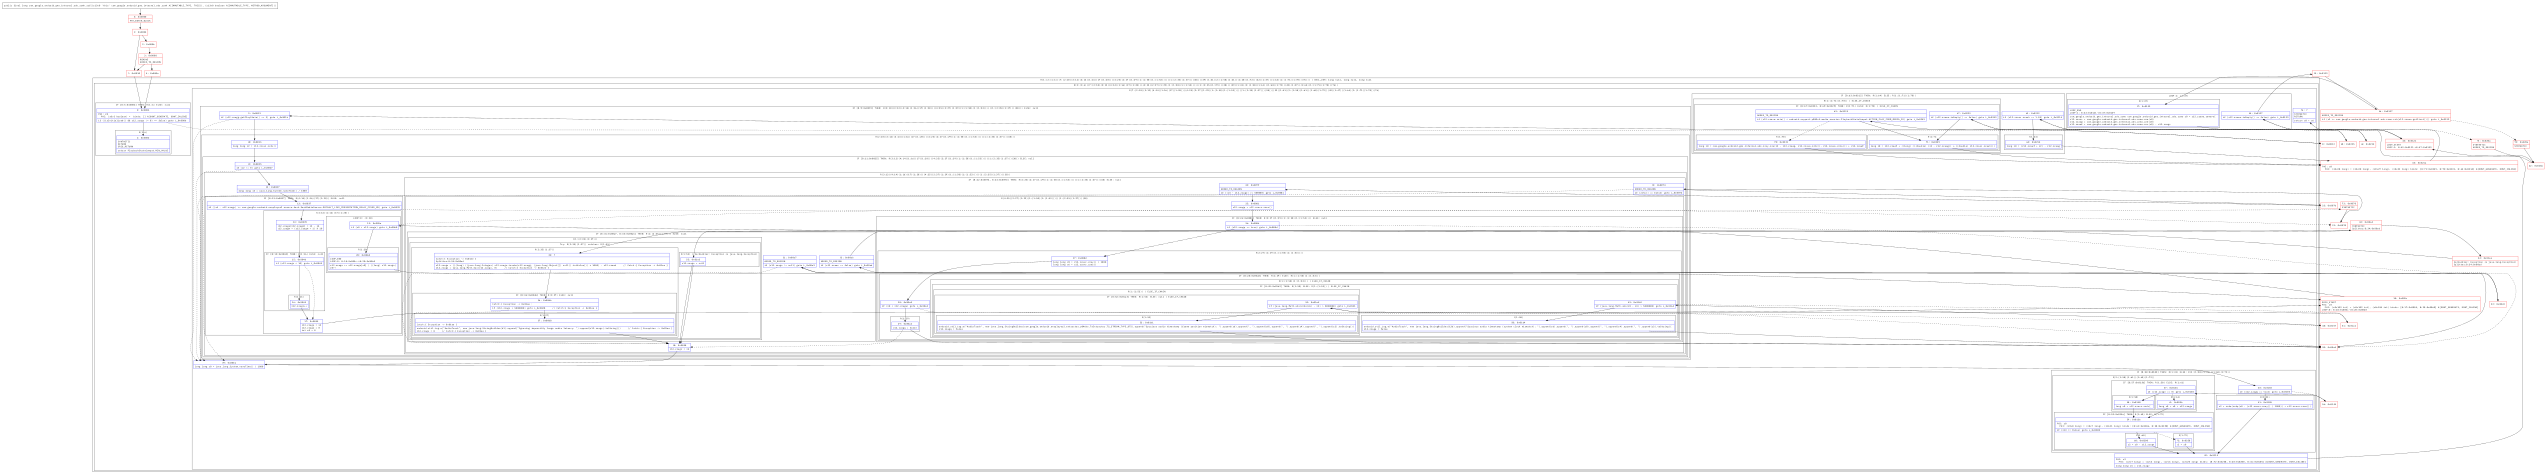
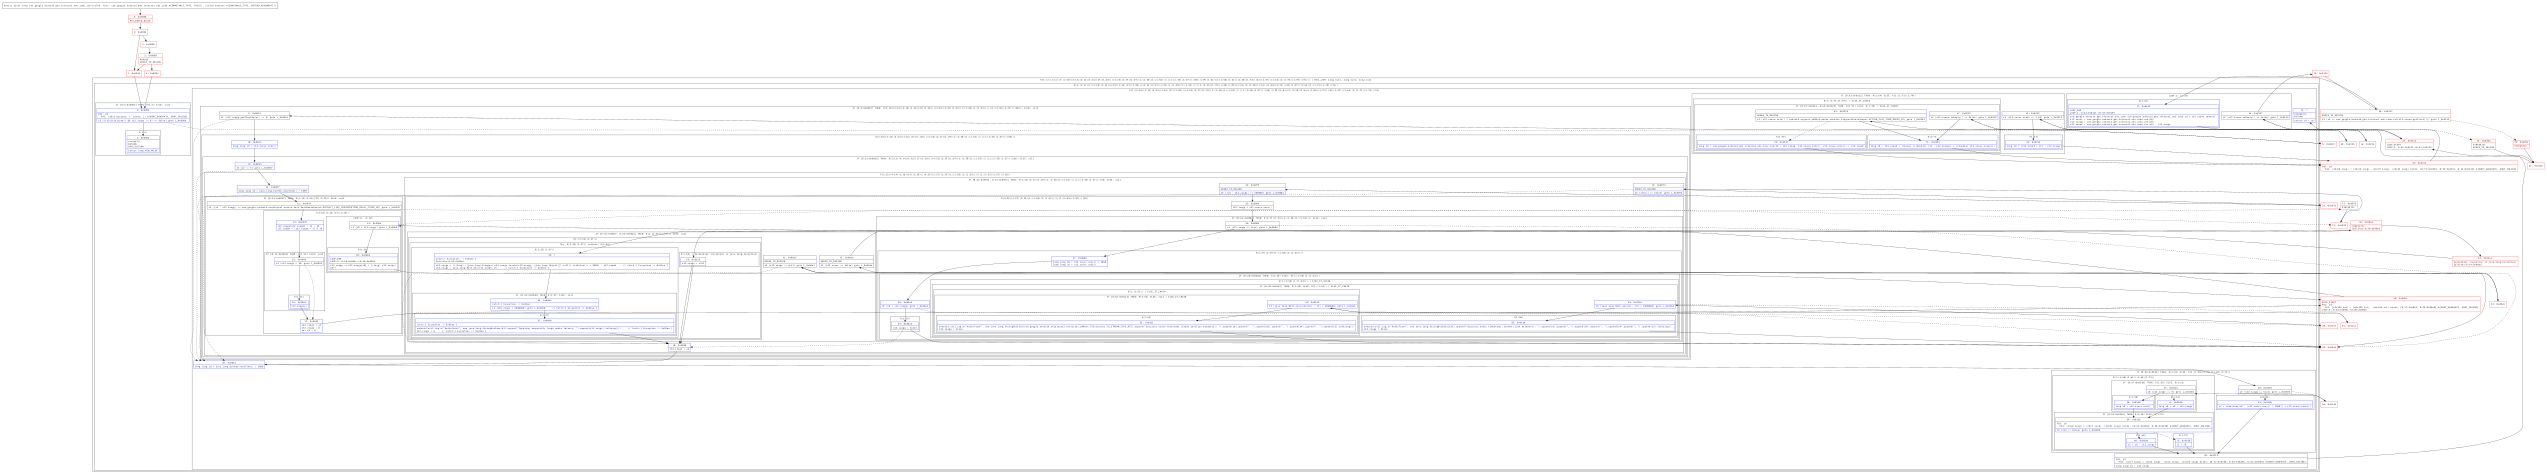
node "6: 0x000d": text "return PlaybackStateCompat.MIN_VALUE" -> "return Long.MIN_VALUE"
